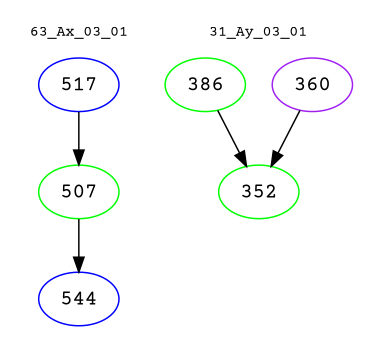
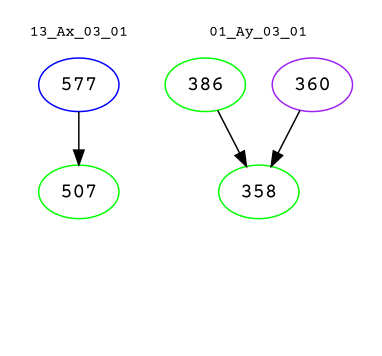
cluster "63_Ax_03_01": label "63_Ax_03_01" -> "13_Ax_03_01"
cluster "31_Ay_03_01": label "31_Ay_03_01" -> "01_Ay_03_01"
node "517": label "517" -> "577"
node "352": label "352" -> "358"
node "544": removed
